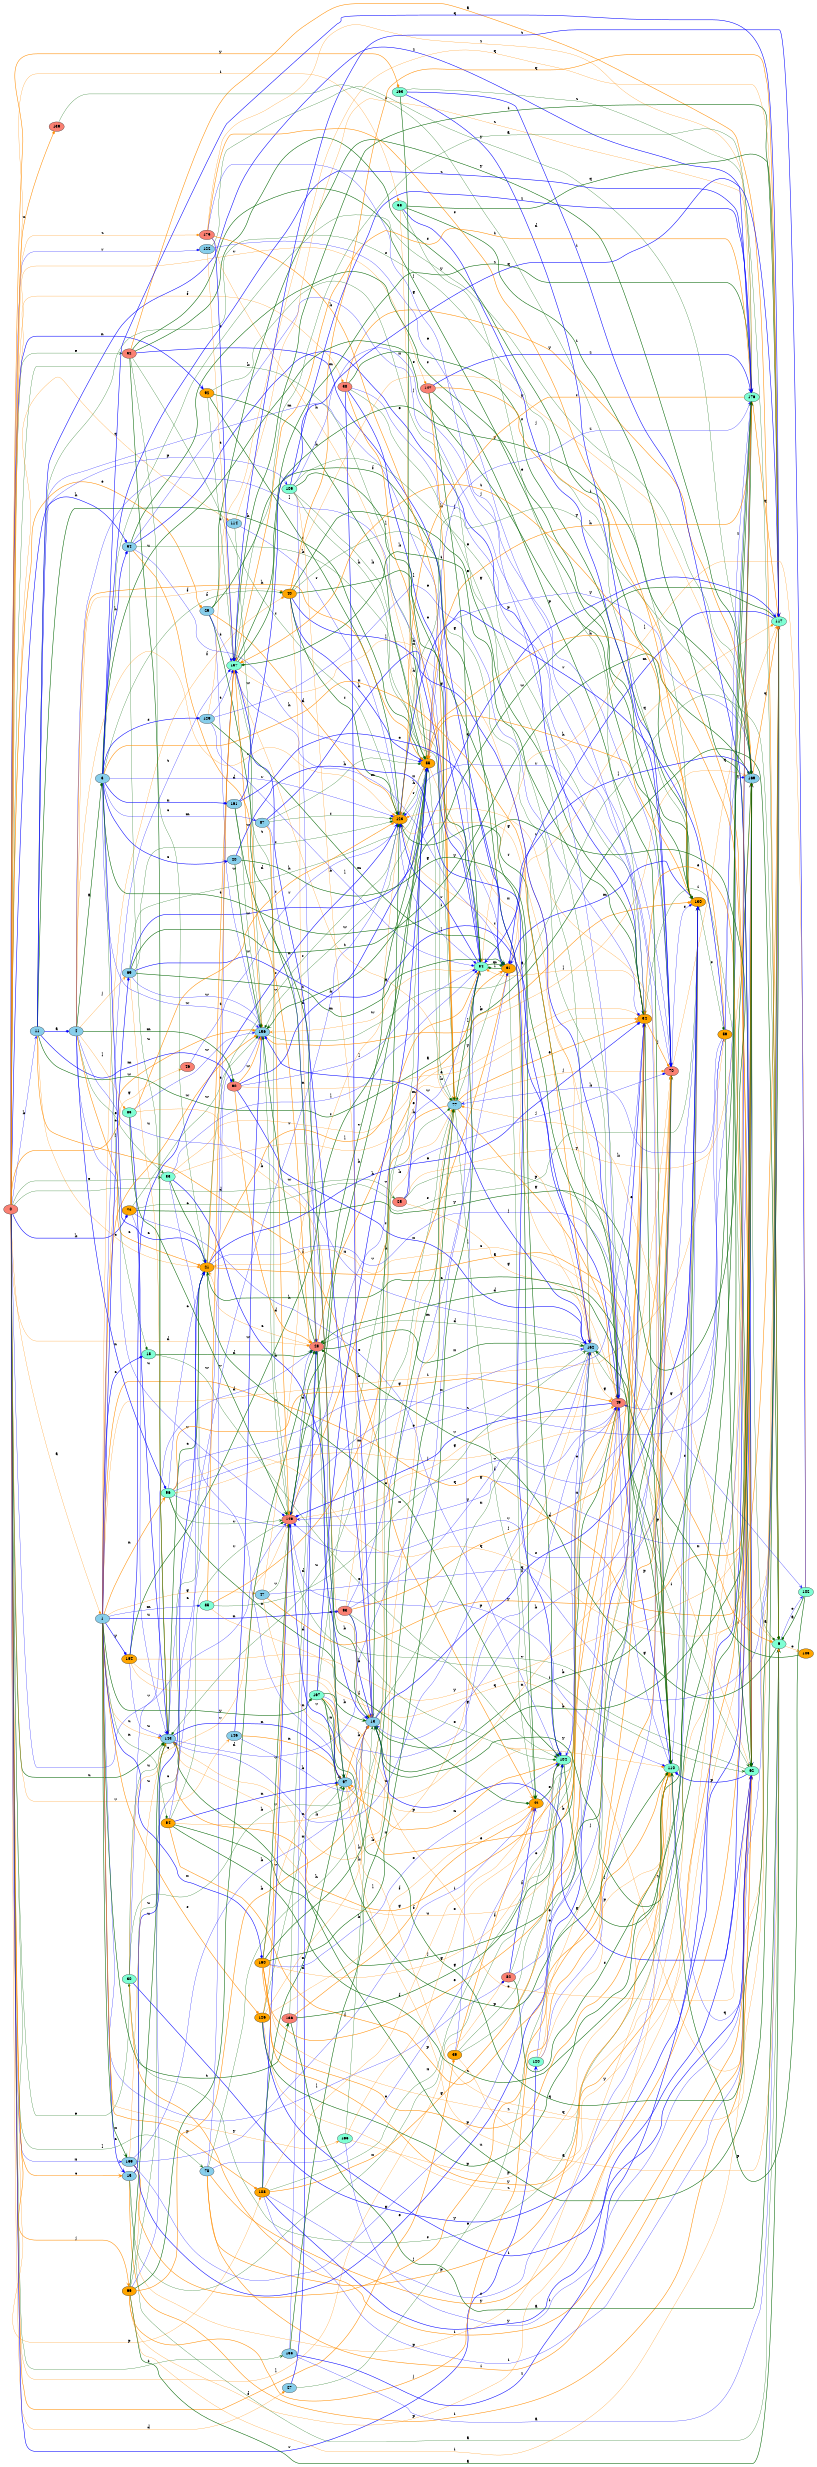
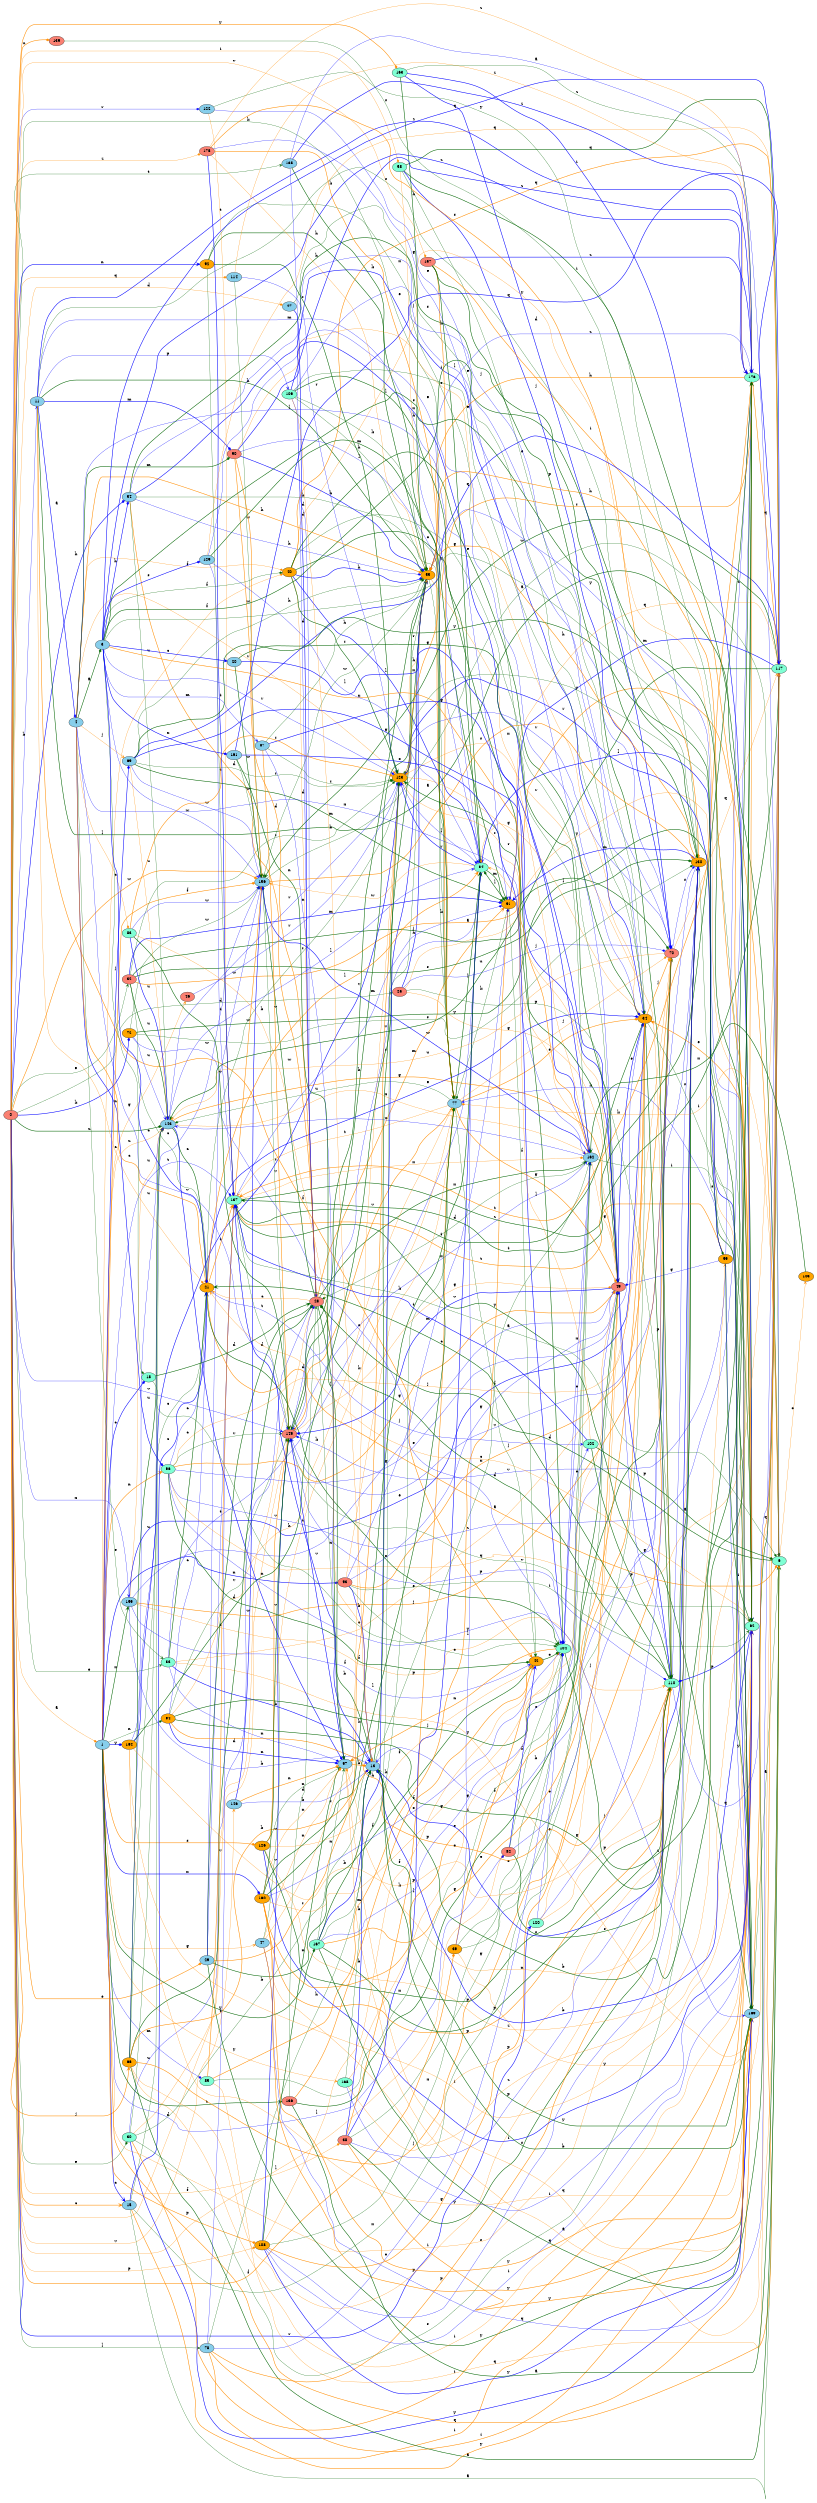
node "147": label "147" -> "157"
edge "1" -> "156": label "w" -> "f"
edge "6" -> "102": now "104" -> "102"
